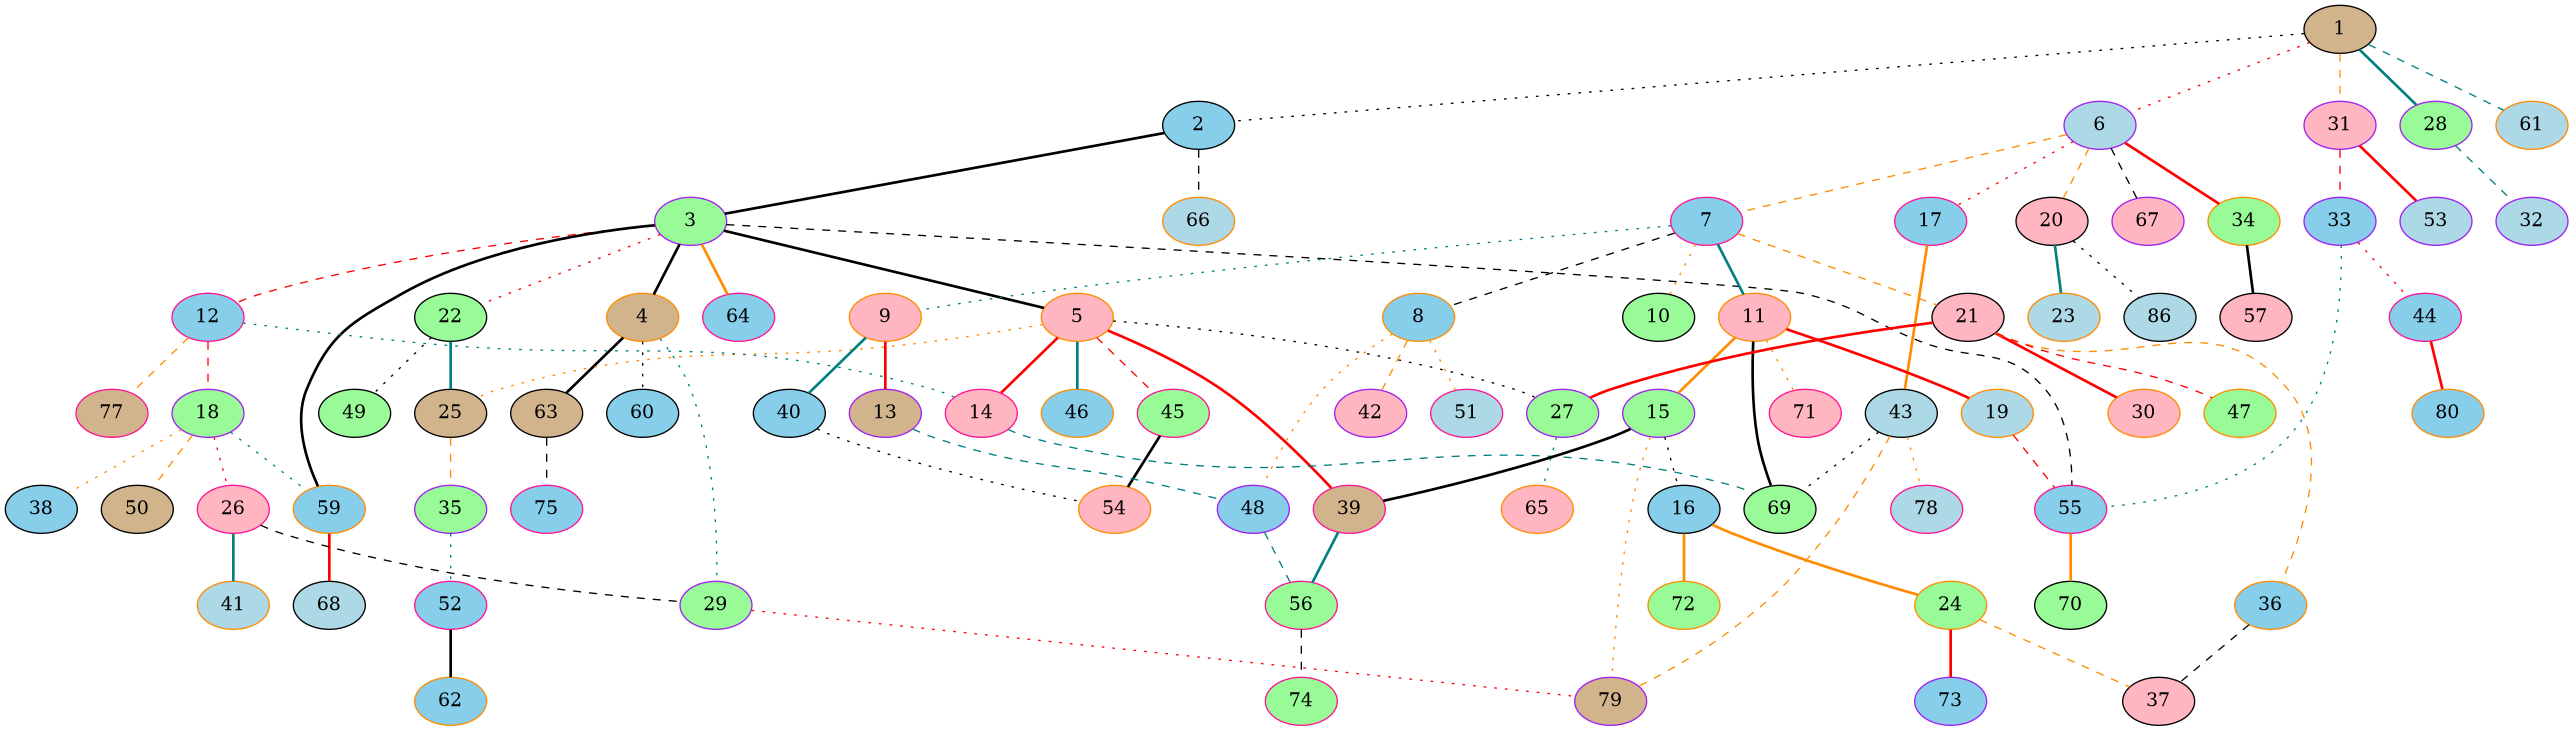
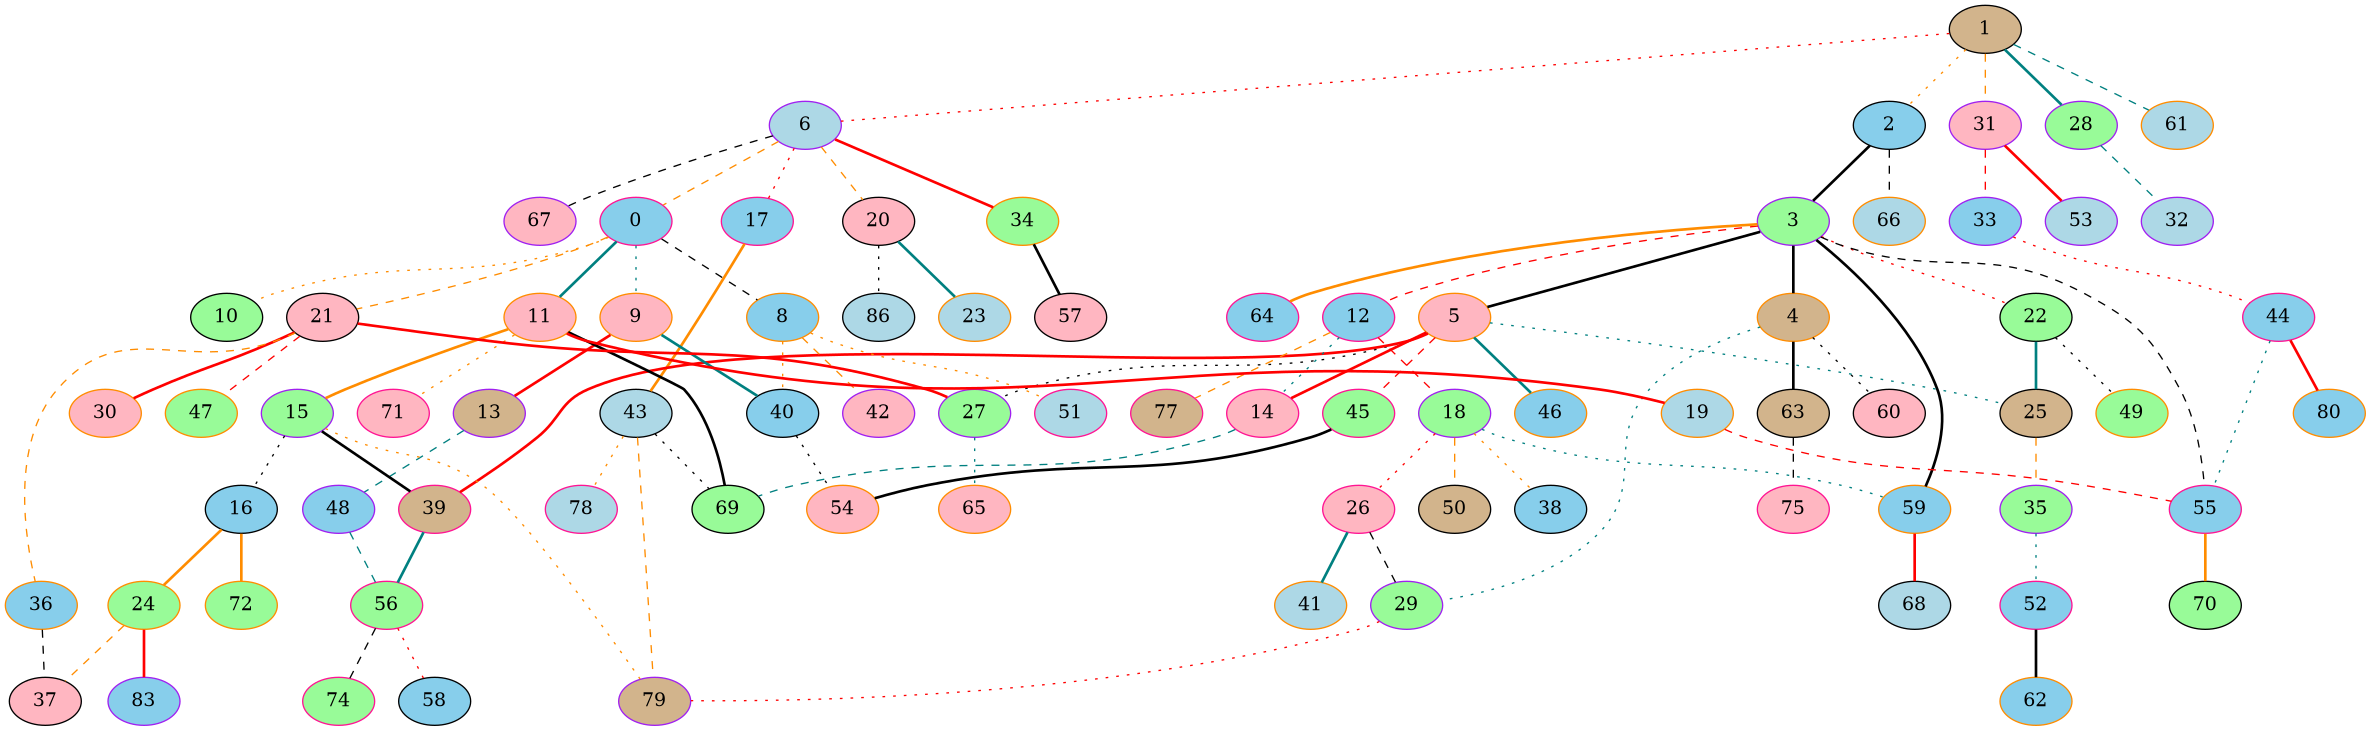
edge "1" -- "2": color black -> darkorange
node "7": label "7" -> "0"
edge "5" -- "25": color darkorange -> teal
edge "8" -- "48": now "8" -- "40"
node "49": color black -> darkorange
node "60": fillcolor skyblue -> lightpink
edge "33" -- "55": now "44" -- "55"
node "75": fillcolor skyblue -> lightpink
node "58": added
node "73": label "73" -> "83"
